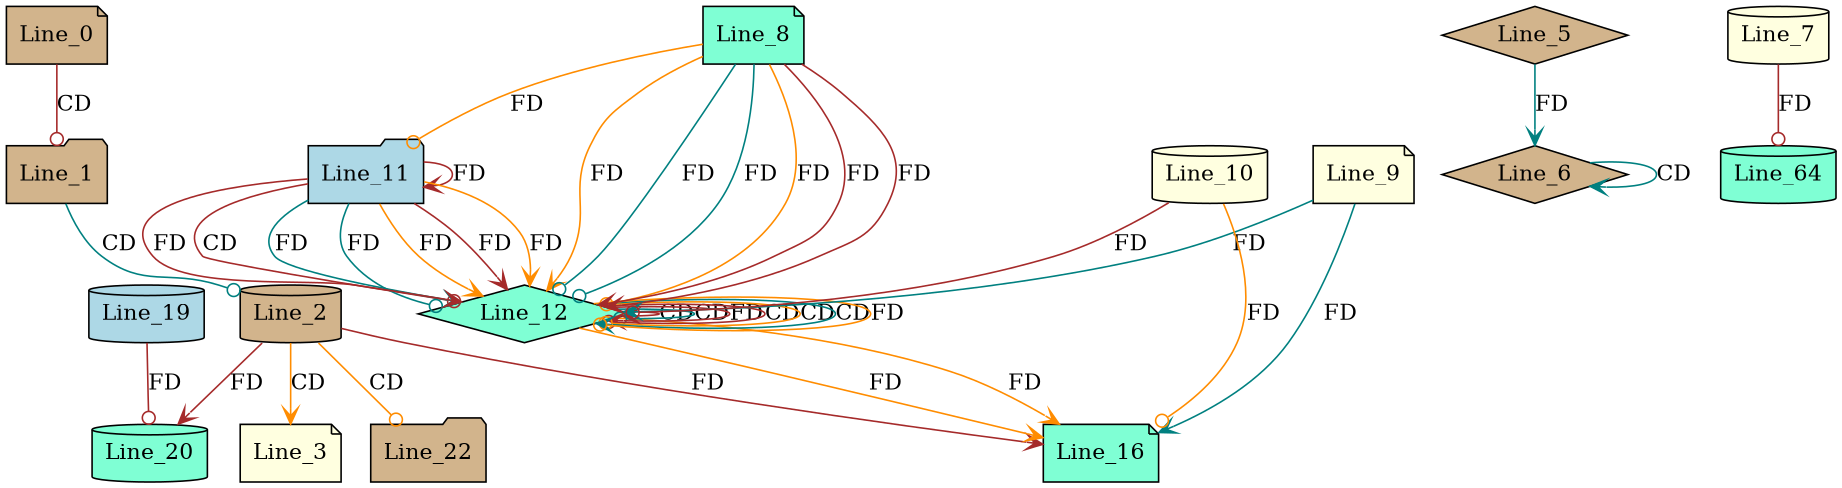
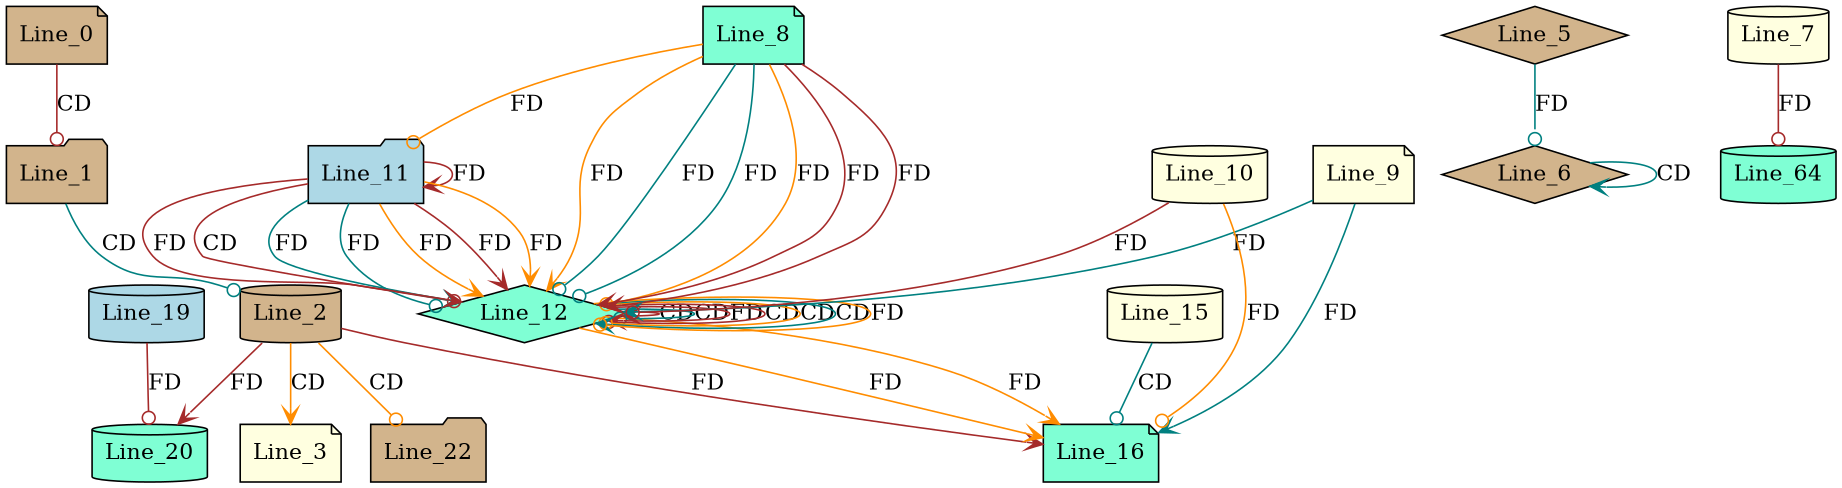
edge "Line_5" -> "Line_6": arrowhead vee -> odot
node "Line_15": added
